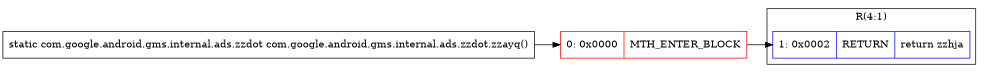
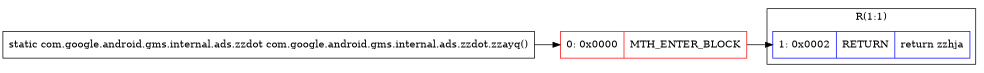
cluster "R(4:1)": label "R(4:1)" -> "R(1:1)"
